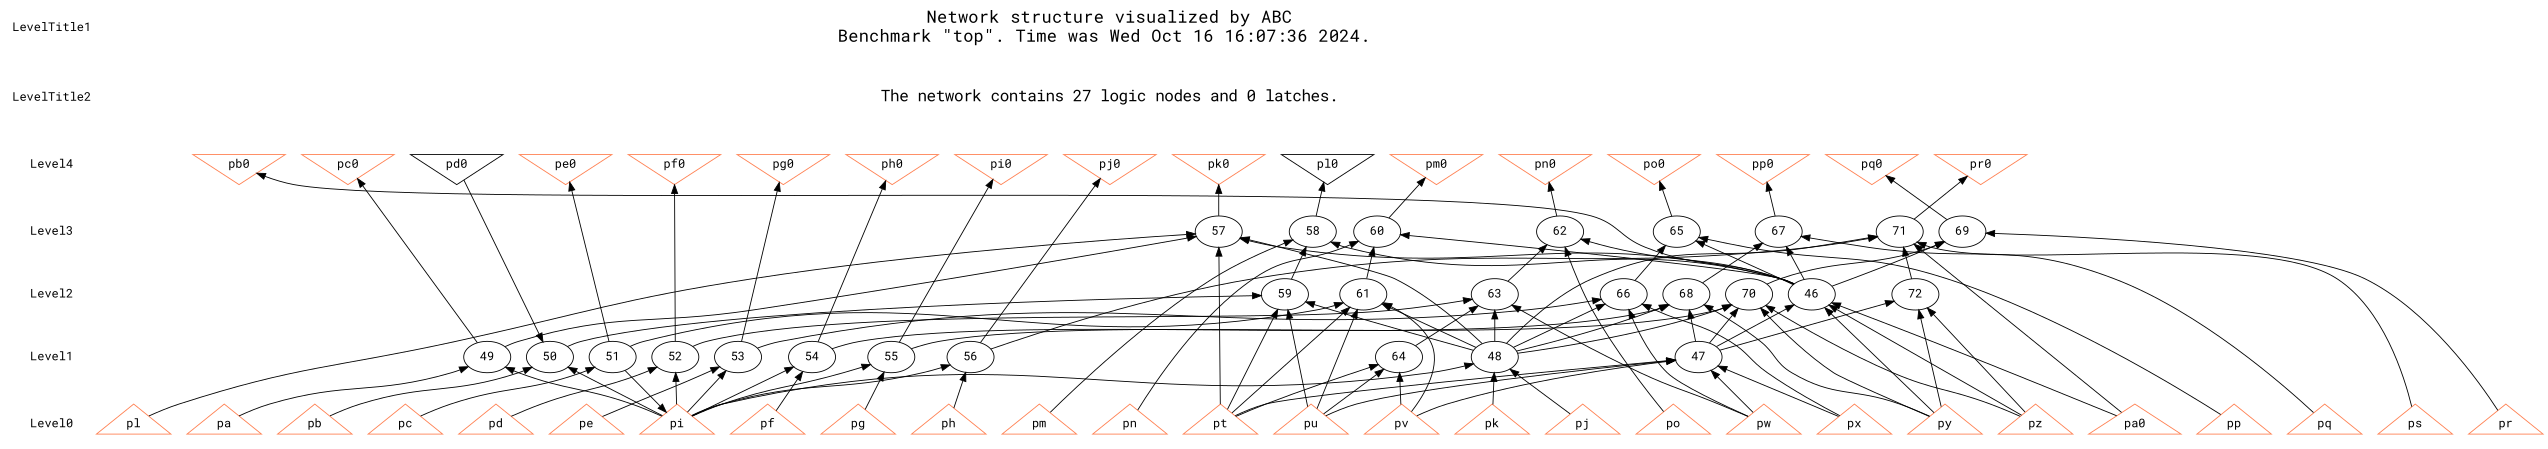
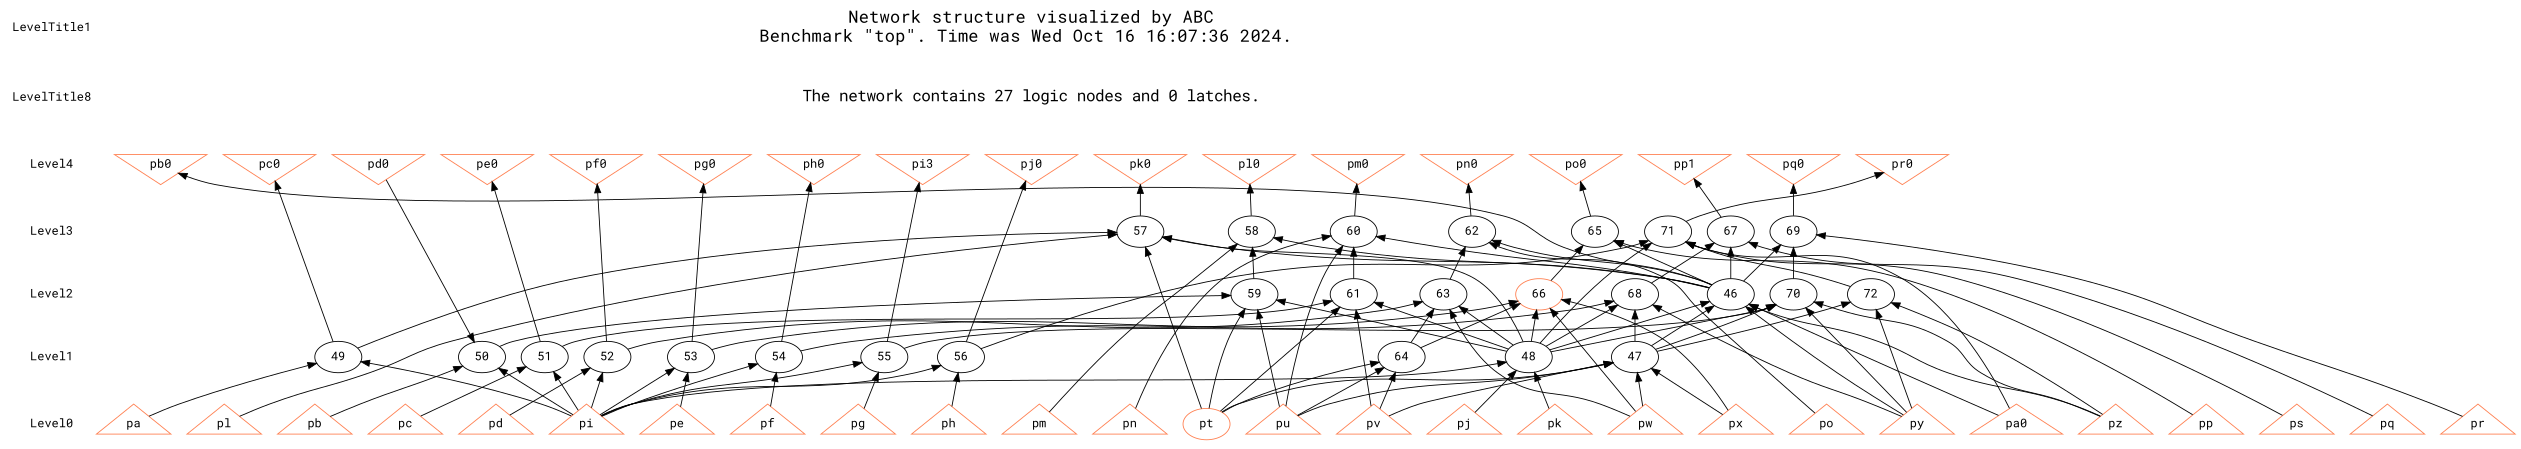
node "LevelTitle2": label "LevelTitle2" -> "LevelTitle8"
node "pd0": color black -> coral
node "pi0": label "pi0" -> "pi3"
node "pl0": color black -> coral
node "pp0": label "pp0" -> "pp1"
node "66": color black -> coral
edge "64" -> "66": added
edge "48" -> "46": added
edge "pu" -> "61": now "pu" -> "60"
edge "51" -> "pi": reversed
node "pt": shape triangle -> ellipse
